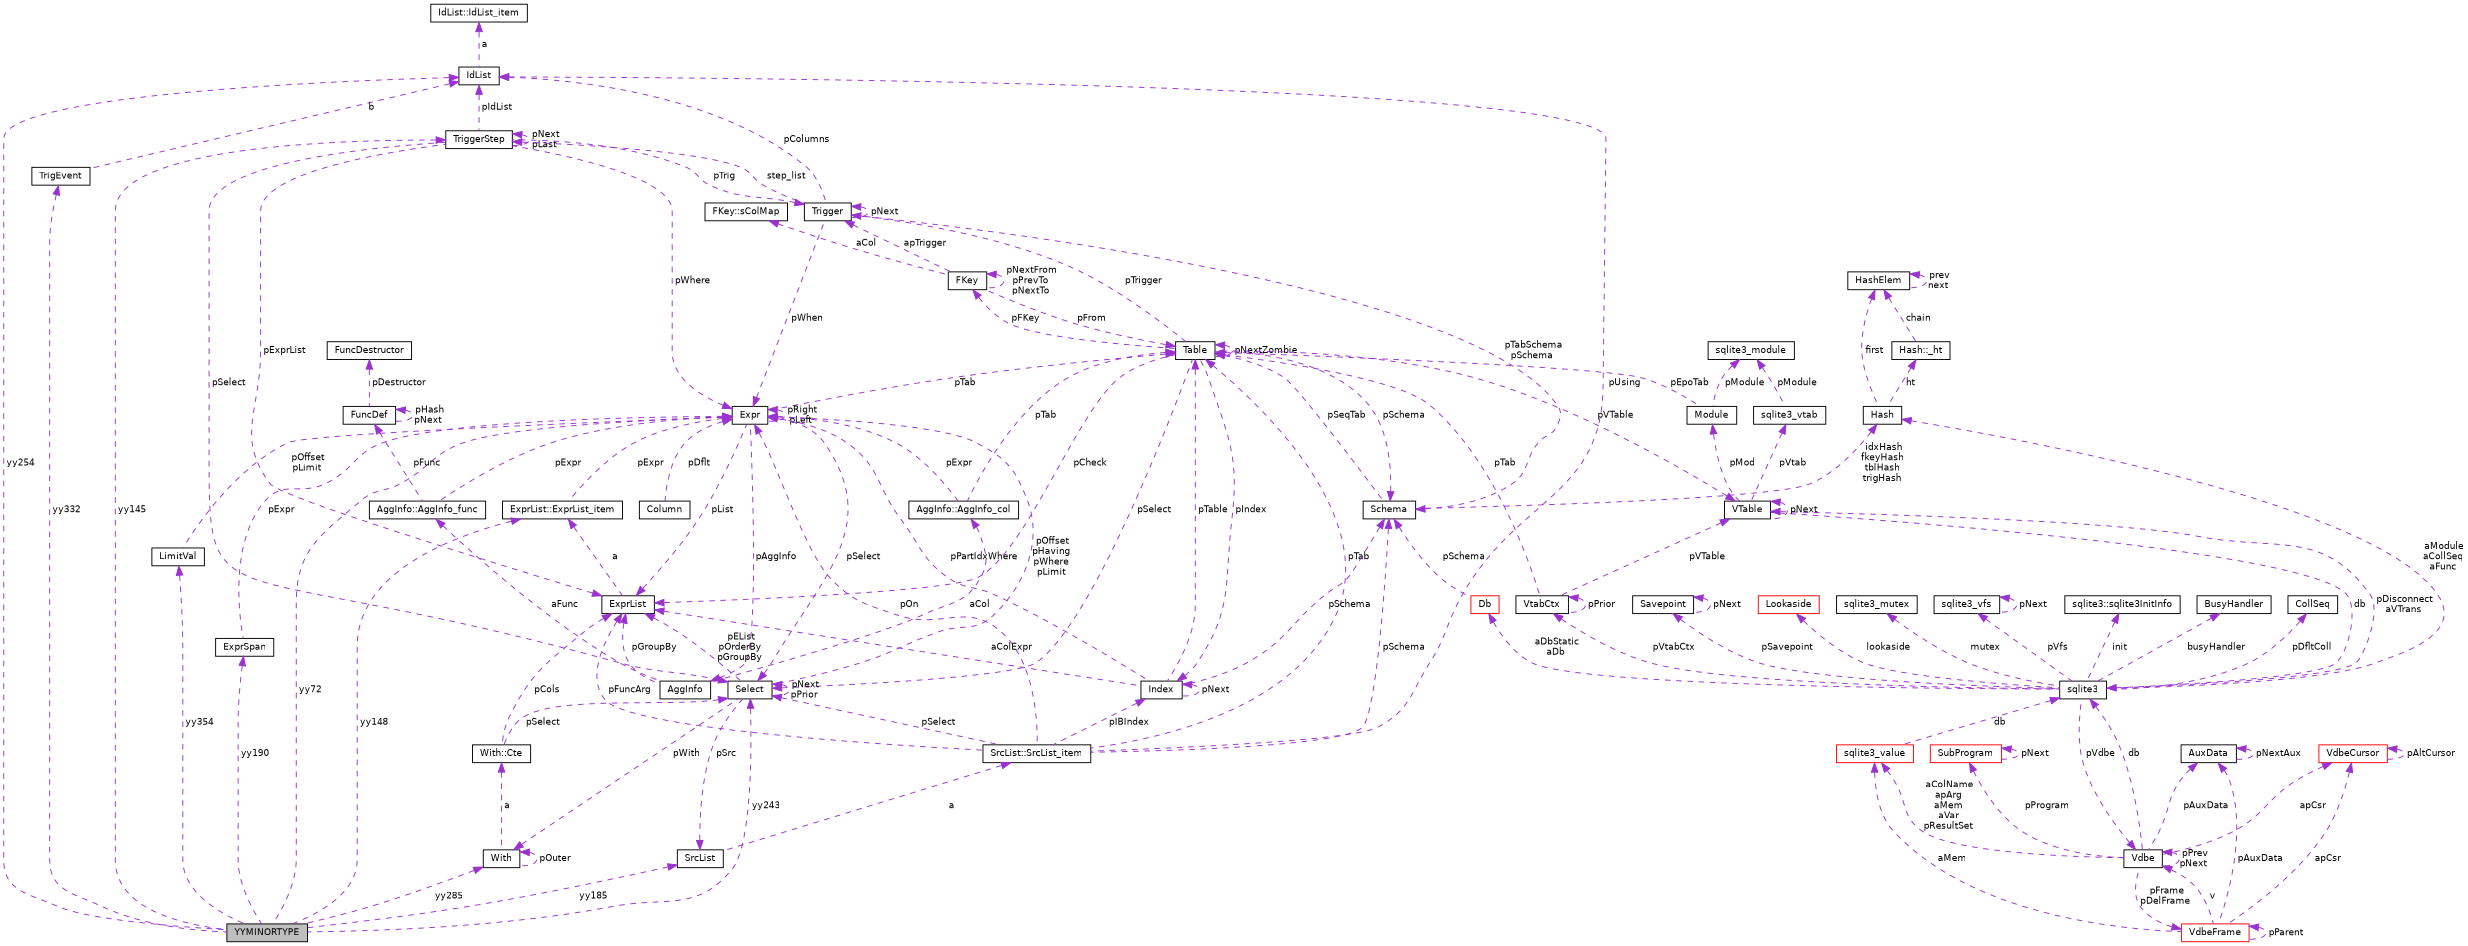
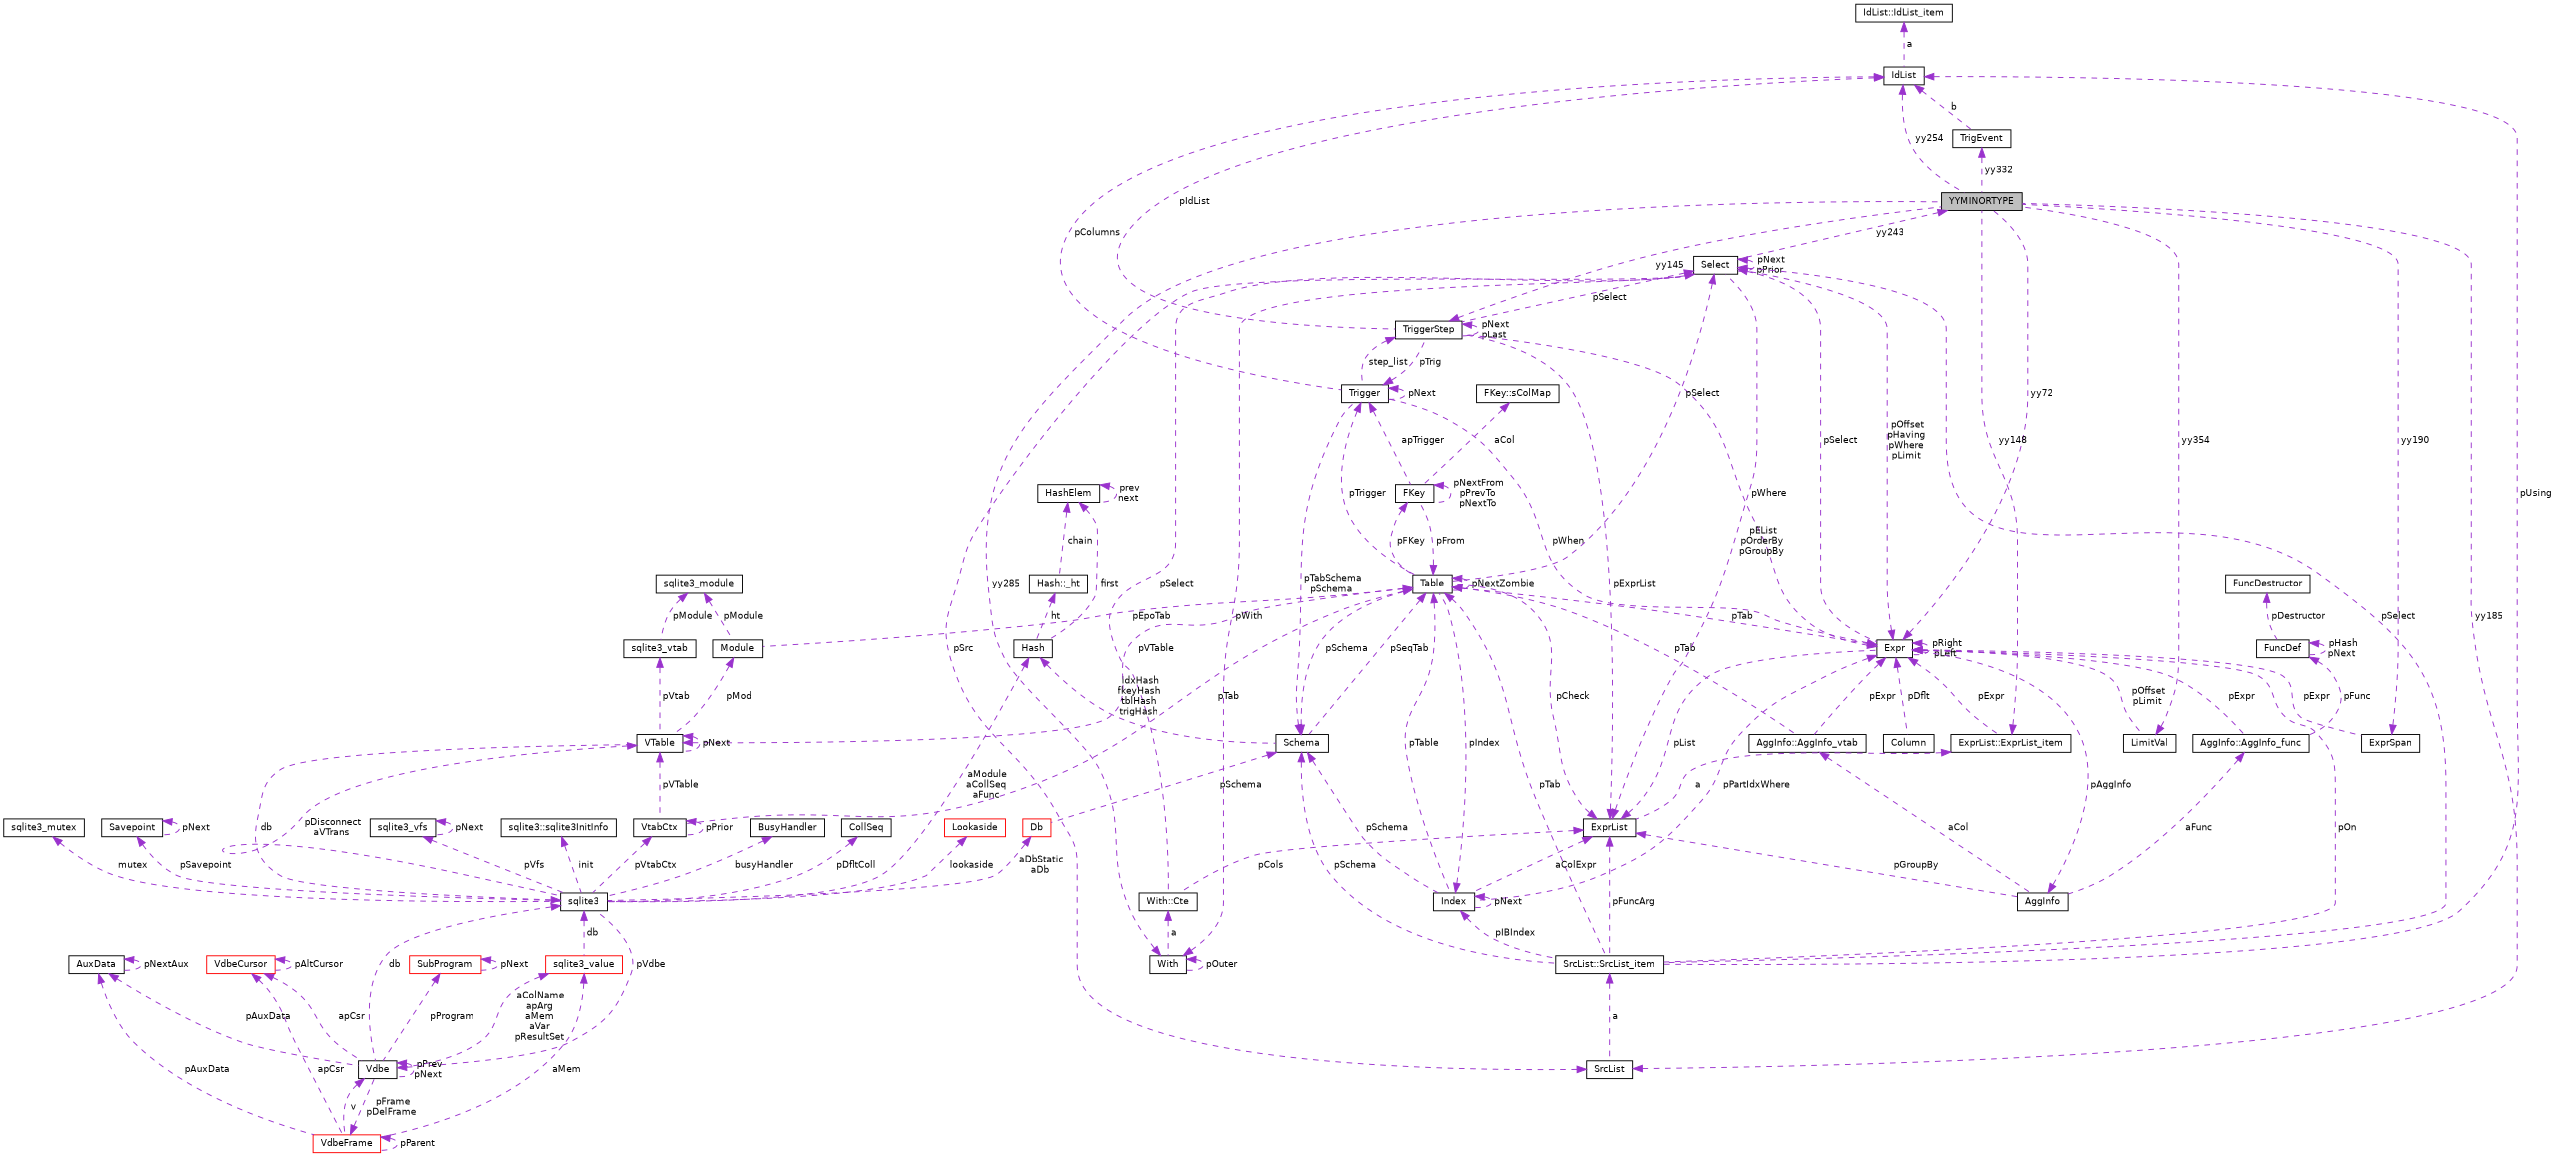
node "AggInfo::AggInfo_col": label "AggInfo::AggInfo_col" -> "AggInfo::AggInfo_vtab"
edge "YYMINORTYPE" -> "Select": reversed
